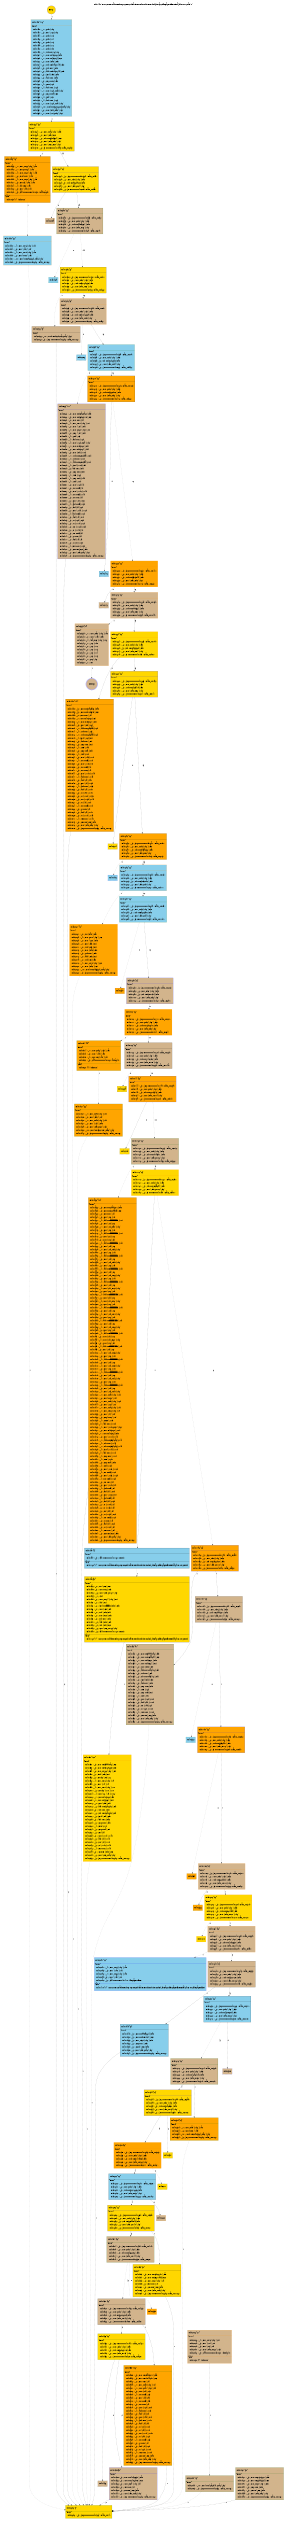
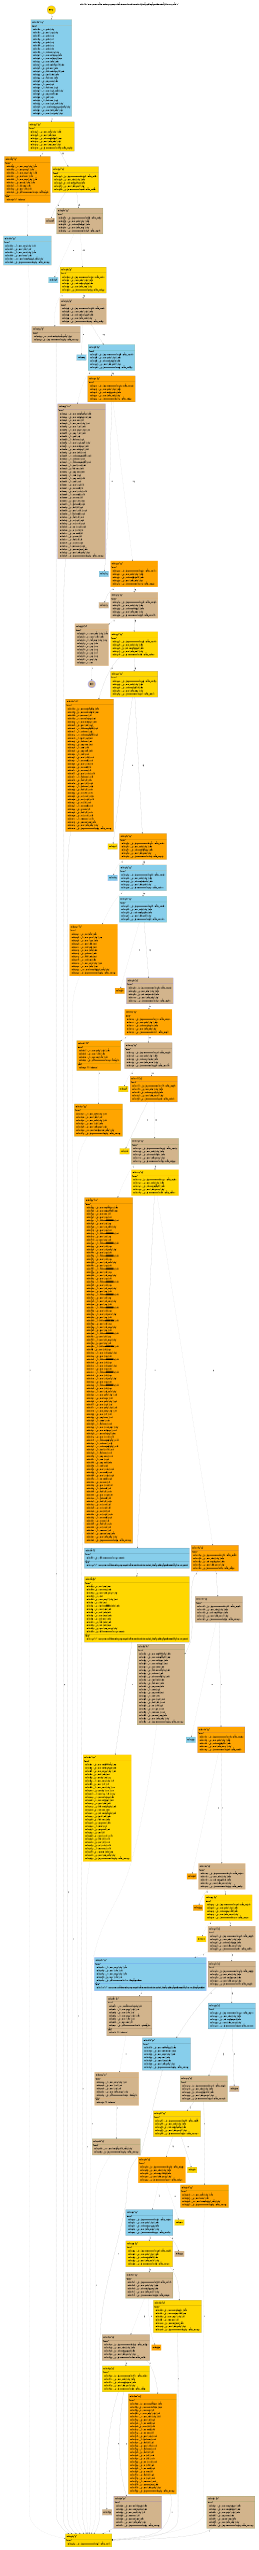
node "Desktop": label "Desktop" -> "Exit"
node "0x4020a7 [31]": added
